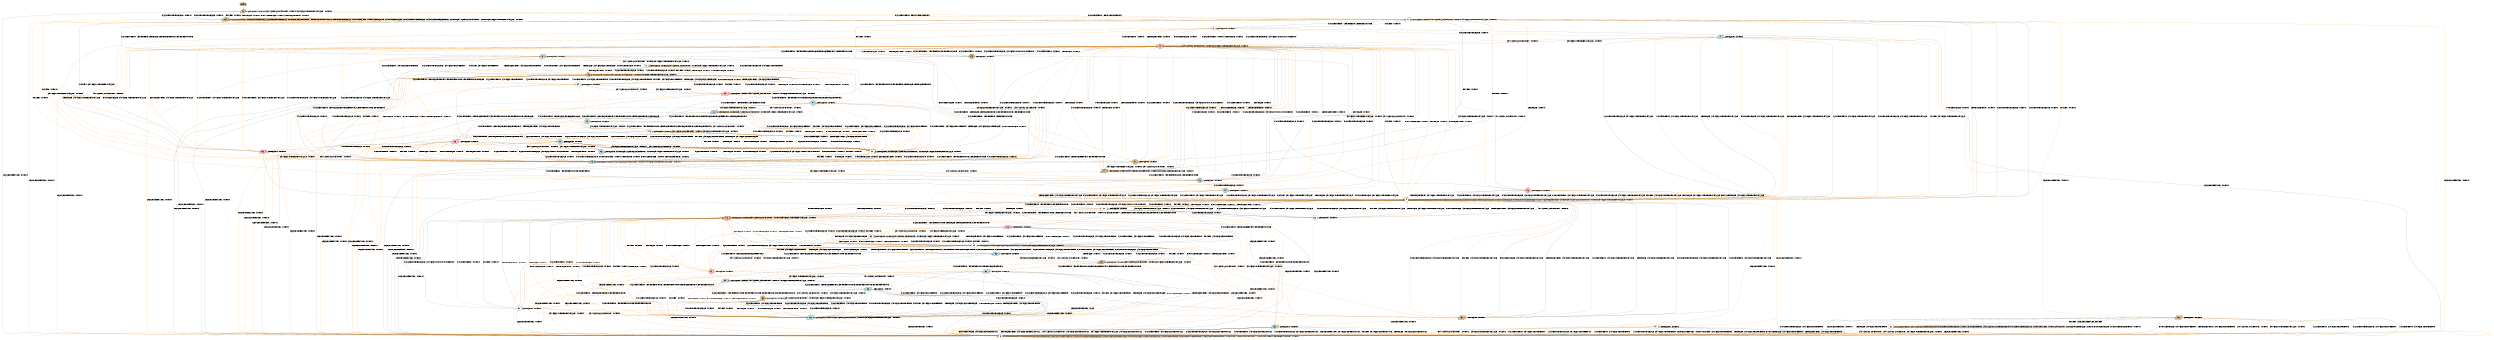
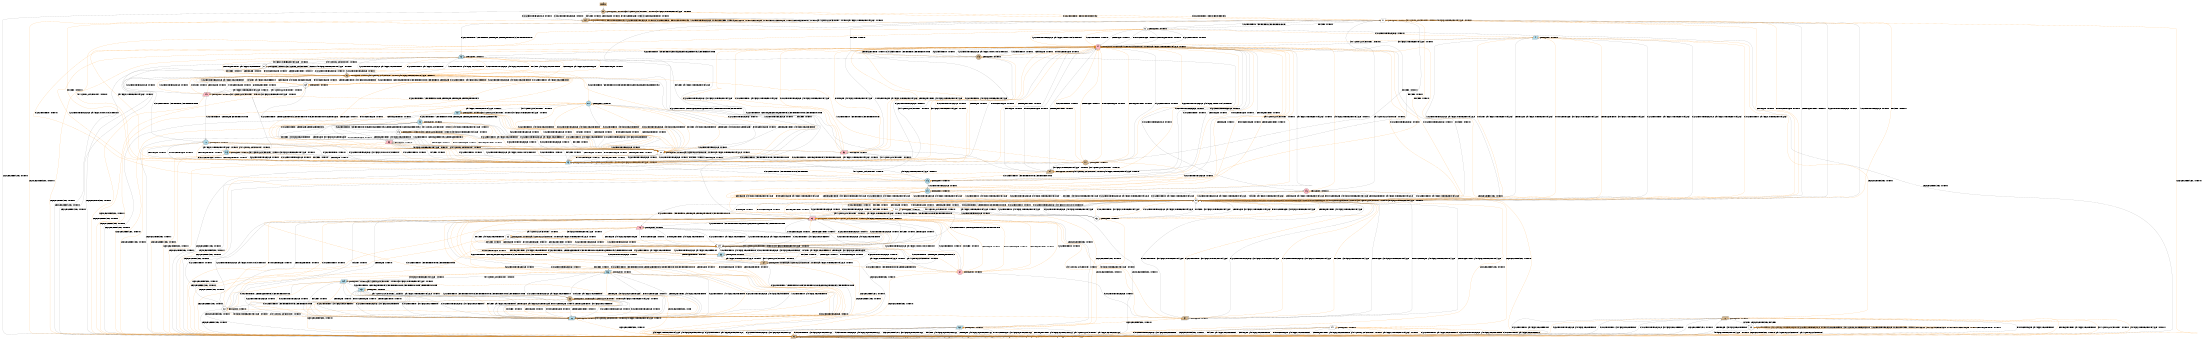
node "s0": shape parallelogram -> circle
edge "s1" -> "s48": reversed
edge "s20" -> "s39": removed, label "RSA_CLIENT_HELLO / CERTIFICATE_REQUEST,SERVER_HELLO_DONE,CERTIFICATE_REQUEST,CERTIFICATE"
node "s8": fillcolor white -> tan
